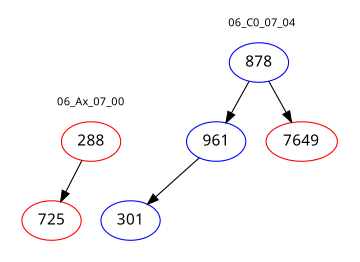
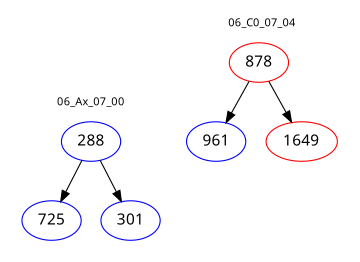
node "878": color blue -> red
node "288": color red -> blue
node "7649": label "7649" -> "1649"
edge "961" -> "301": now "288" -> "301"
node "725": color red -> blue
